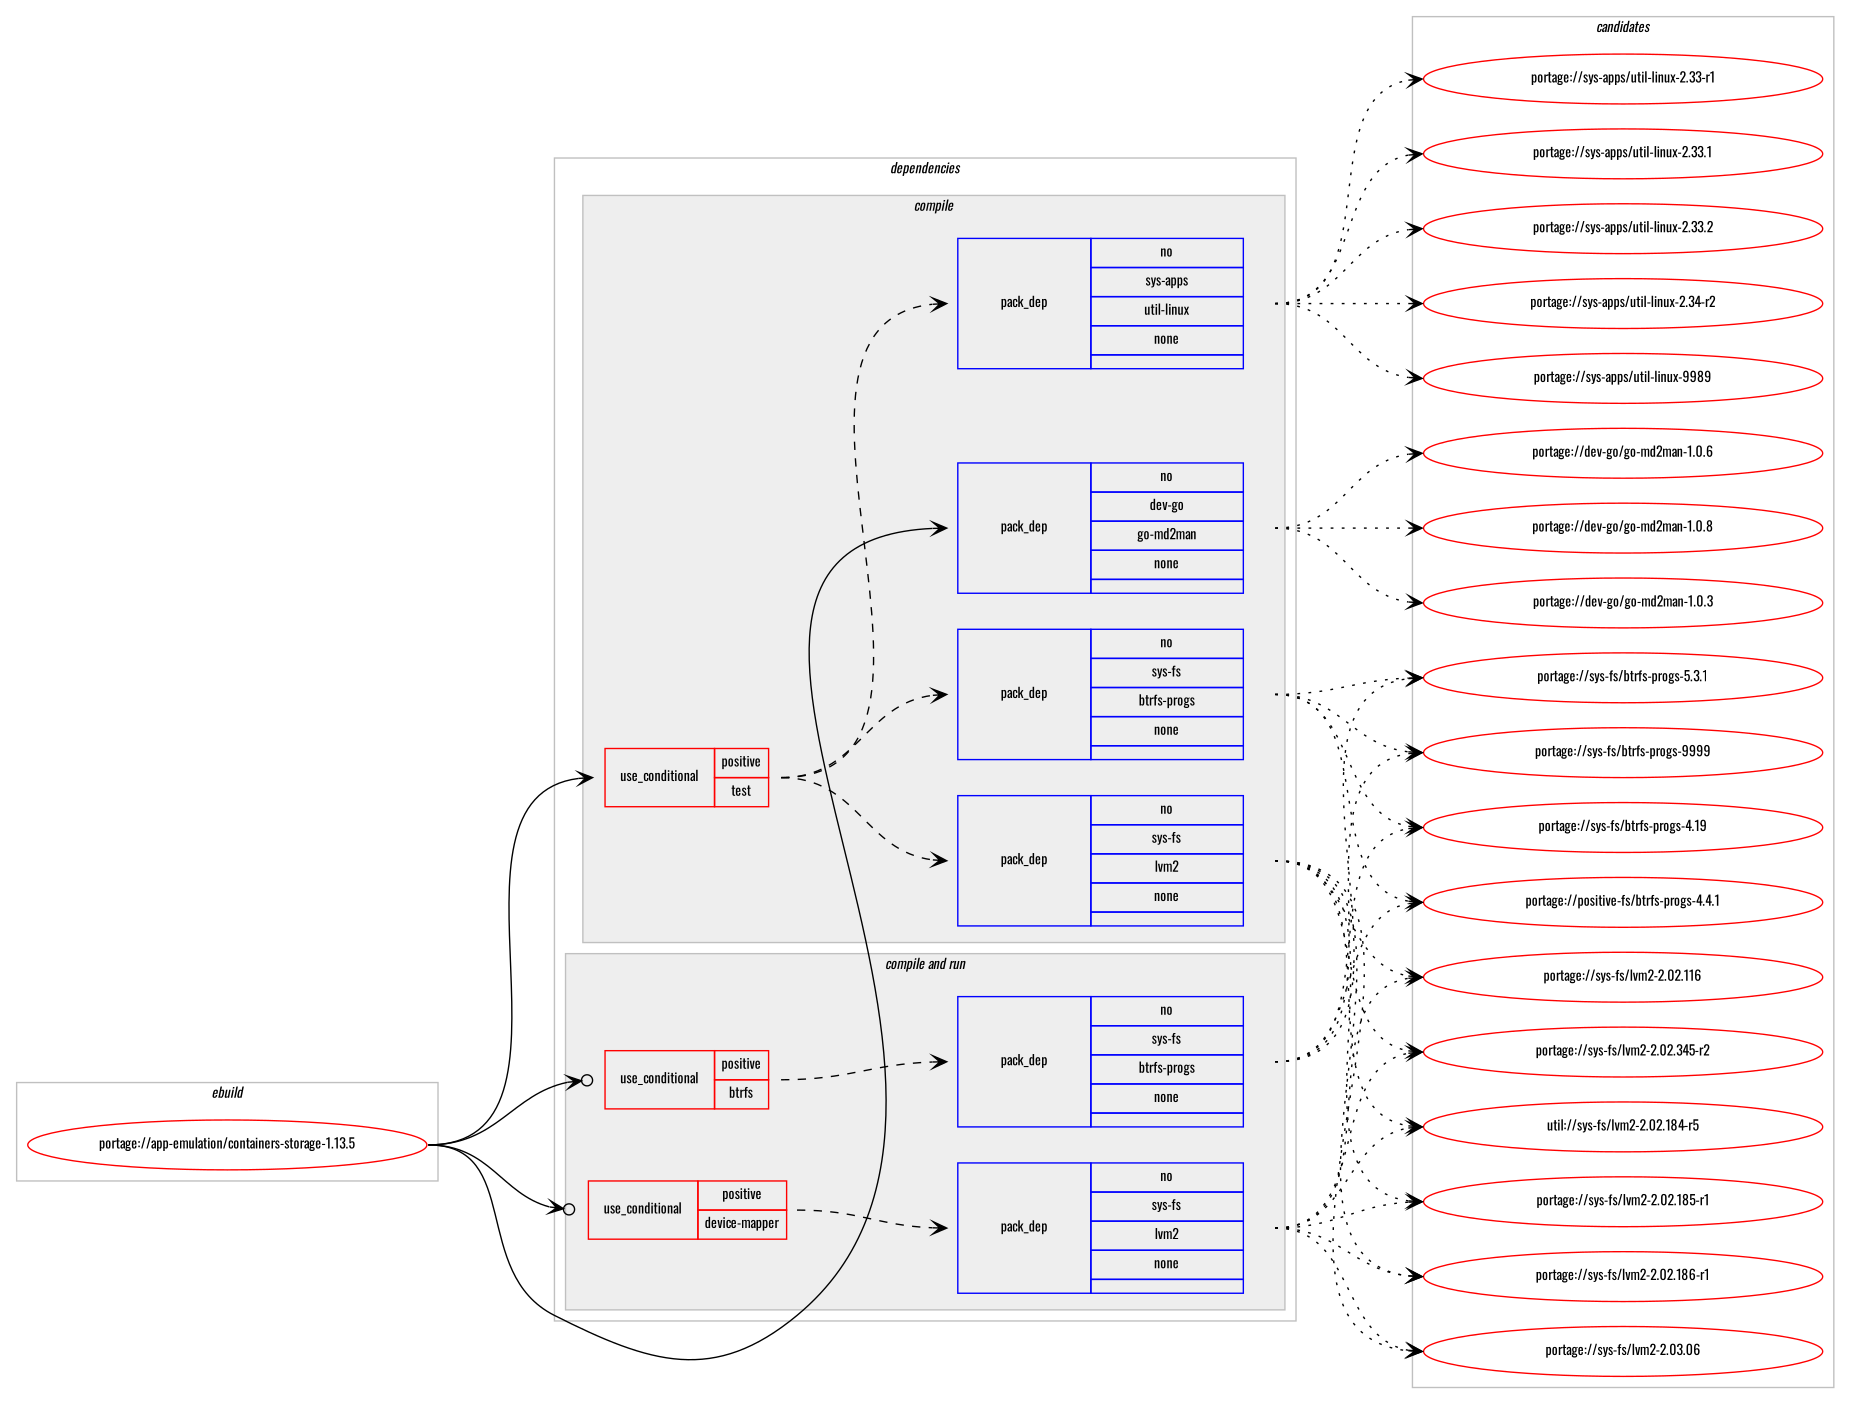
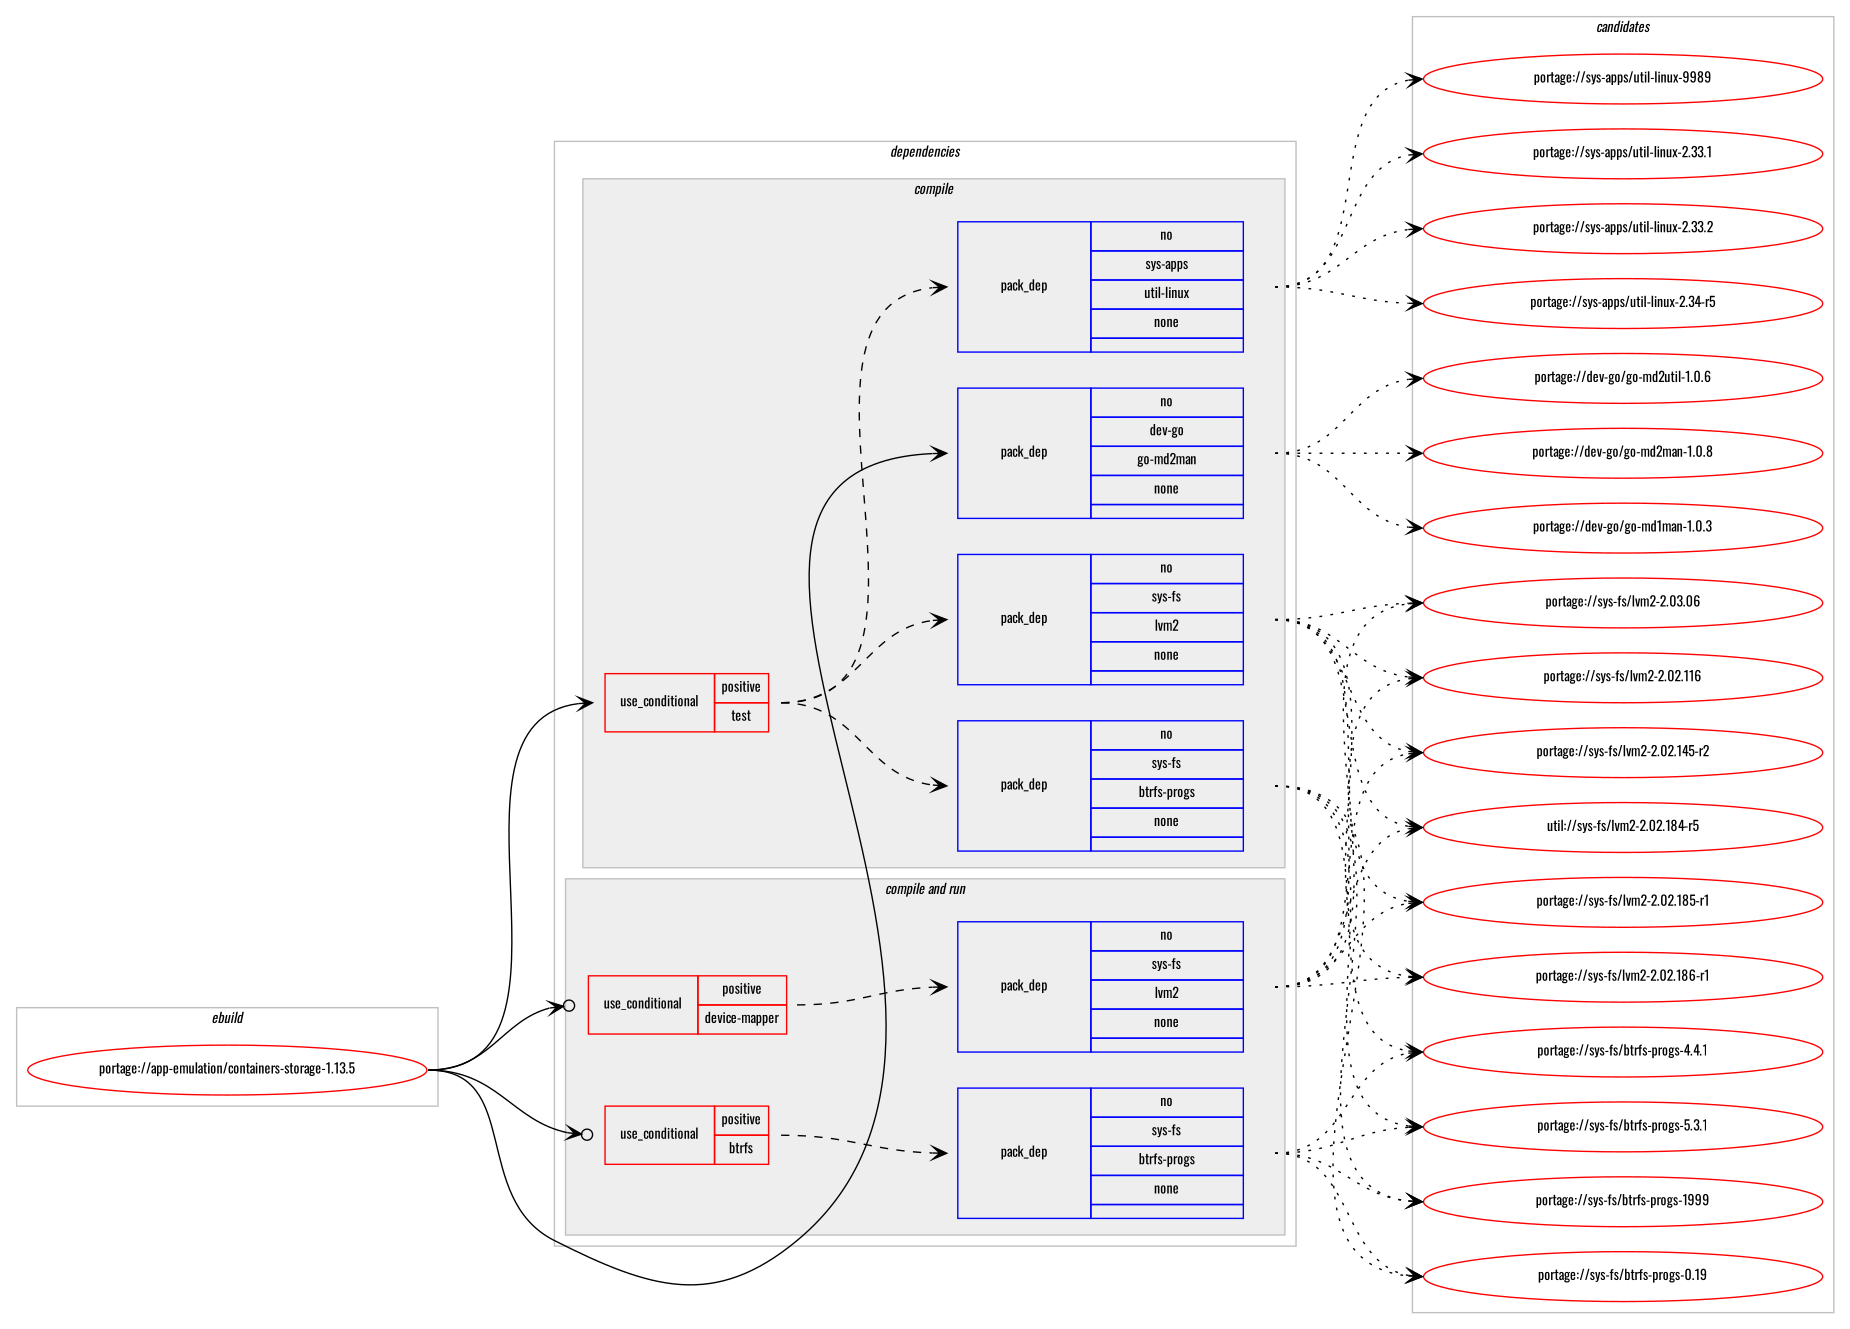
node "portage://sys-apps/util-linux-2.33-r1": removed
node "portage://sys-apps/util-linux-2.34-r2": label "portage://sys-apps/util-linux-2.34-r2" -> "portage://sys-apps/util-linux-2.34-r5"
node "portage://dev-go/go-md2man-1.0.6": label "portage://dev-go/go-md2man-1.0.6" -> "portage://dev-go/go-md2util-1.0.6"
node "portage://dev-go/go-md2man-1.0.3": label "portage://dev-go/go-md2man-1.0.3" -> "portage://dev-go/go-md1man-1.0.3"
node "portage://sys-fs/btrfs-progs-9999": label "portage://sys-fs/btrfs-progs-9999" -> "portage://sys-fs/btrfs-progs-1999"
node "portage://sys-fs/btrfs-progs-4.19": label "portage://sys-fs/btrfs-progs-4.19" -> "portage://sys-fs/btrfs-progs-0.19"
node "portage://positive-fs/btrfs-progs-4.4.1": label "portage://positive-fs/btrfs-progs-4.4.1" -> "portage://sys-fs/btrfs-progs-4.4.1"
node "portage://sys-fs/lvm2-2.02.345-r2": label "portage://sys-fs/lvm2-2.02.345-r2" -> "portage://sys-fs/lvm2-2.02.145-r2"
